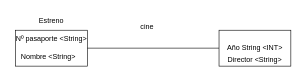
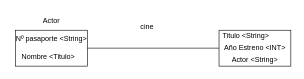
node "Estreno": label "Estreno" -> "Actor"
node "Titulo <String>": added
node "Año String <INT>": label "Año String <INT>" -> "Año Estreno <INT>"
node "Nombre <String>": label "Nombre <String>" -> "Nombre <Titulo>"
node "Director <String>": label "Director <String>" -> "Actor <String>"
